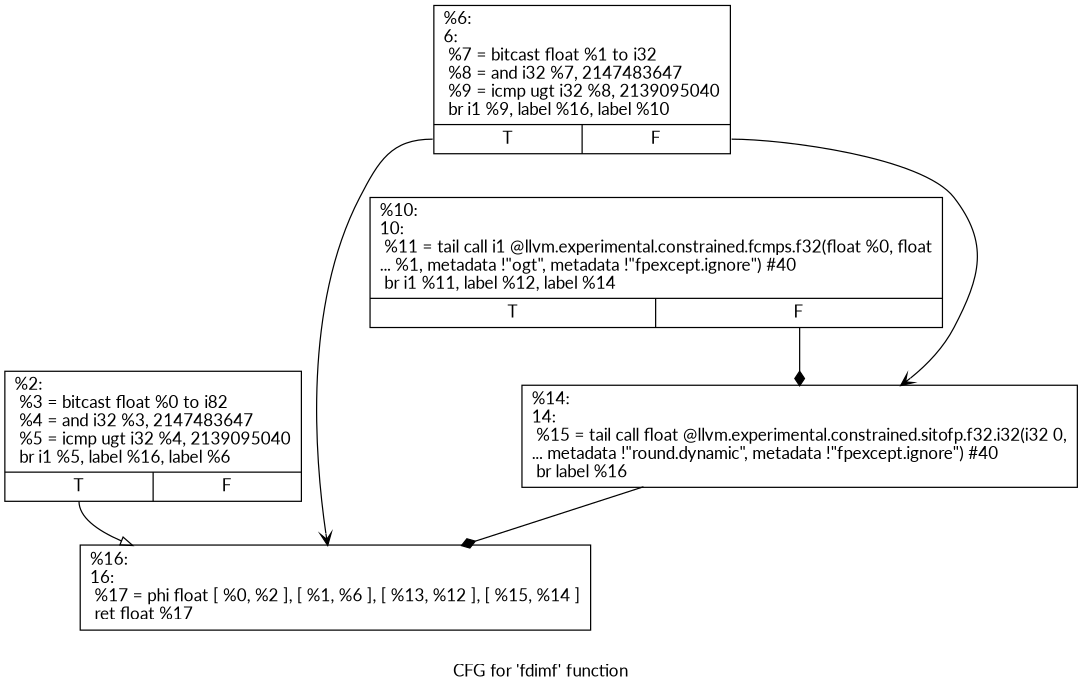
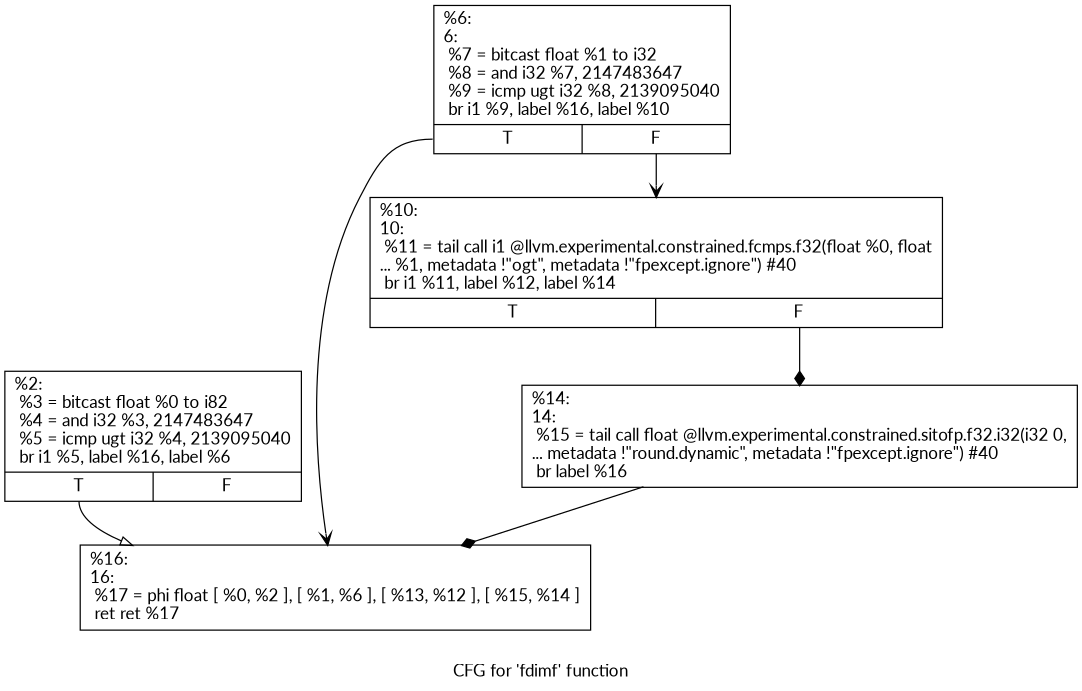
edge "%6:" -> "%14:": now "%6:" -> "%10:"
node "%16:": text "ret float %17" -> "ret ret %17"
